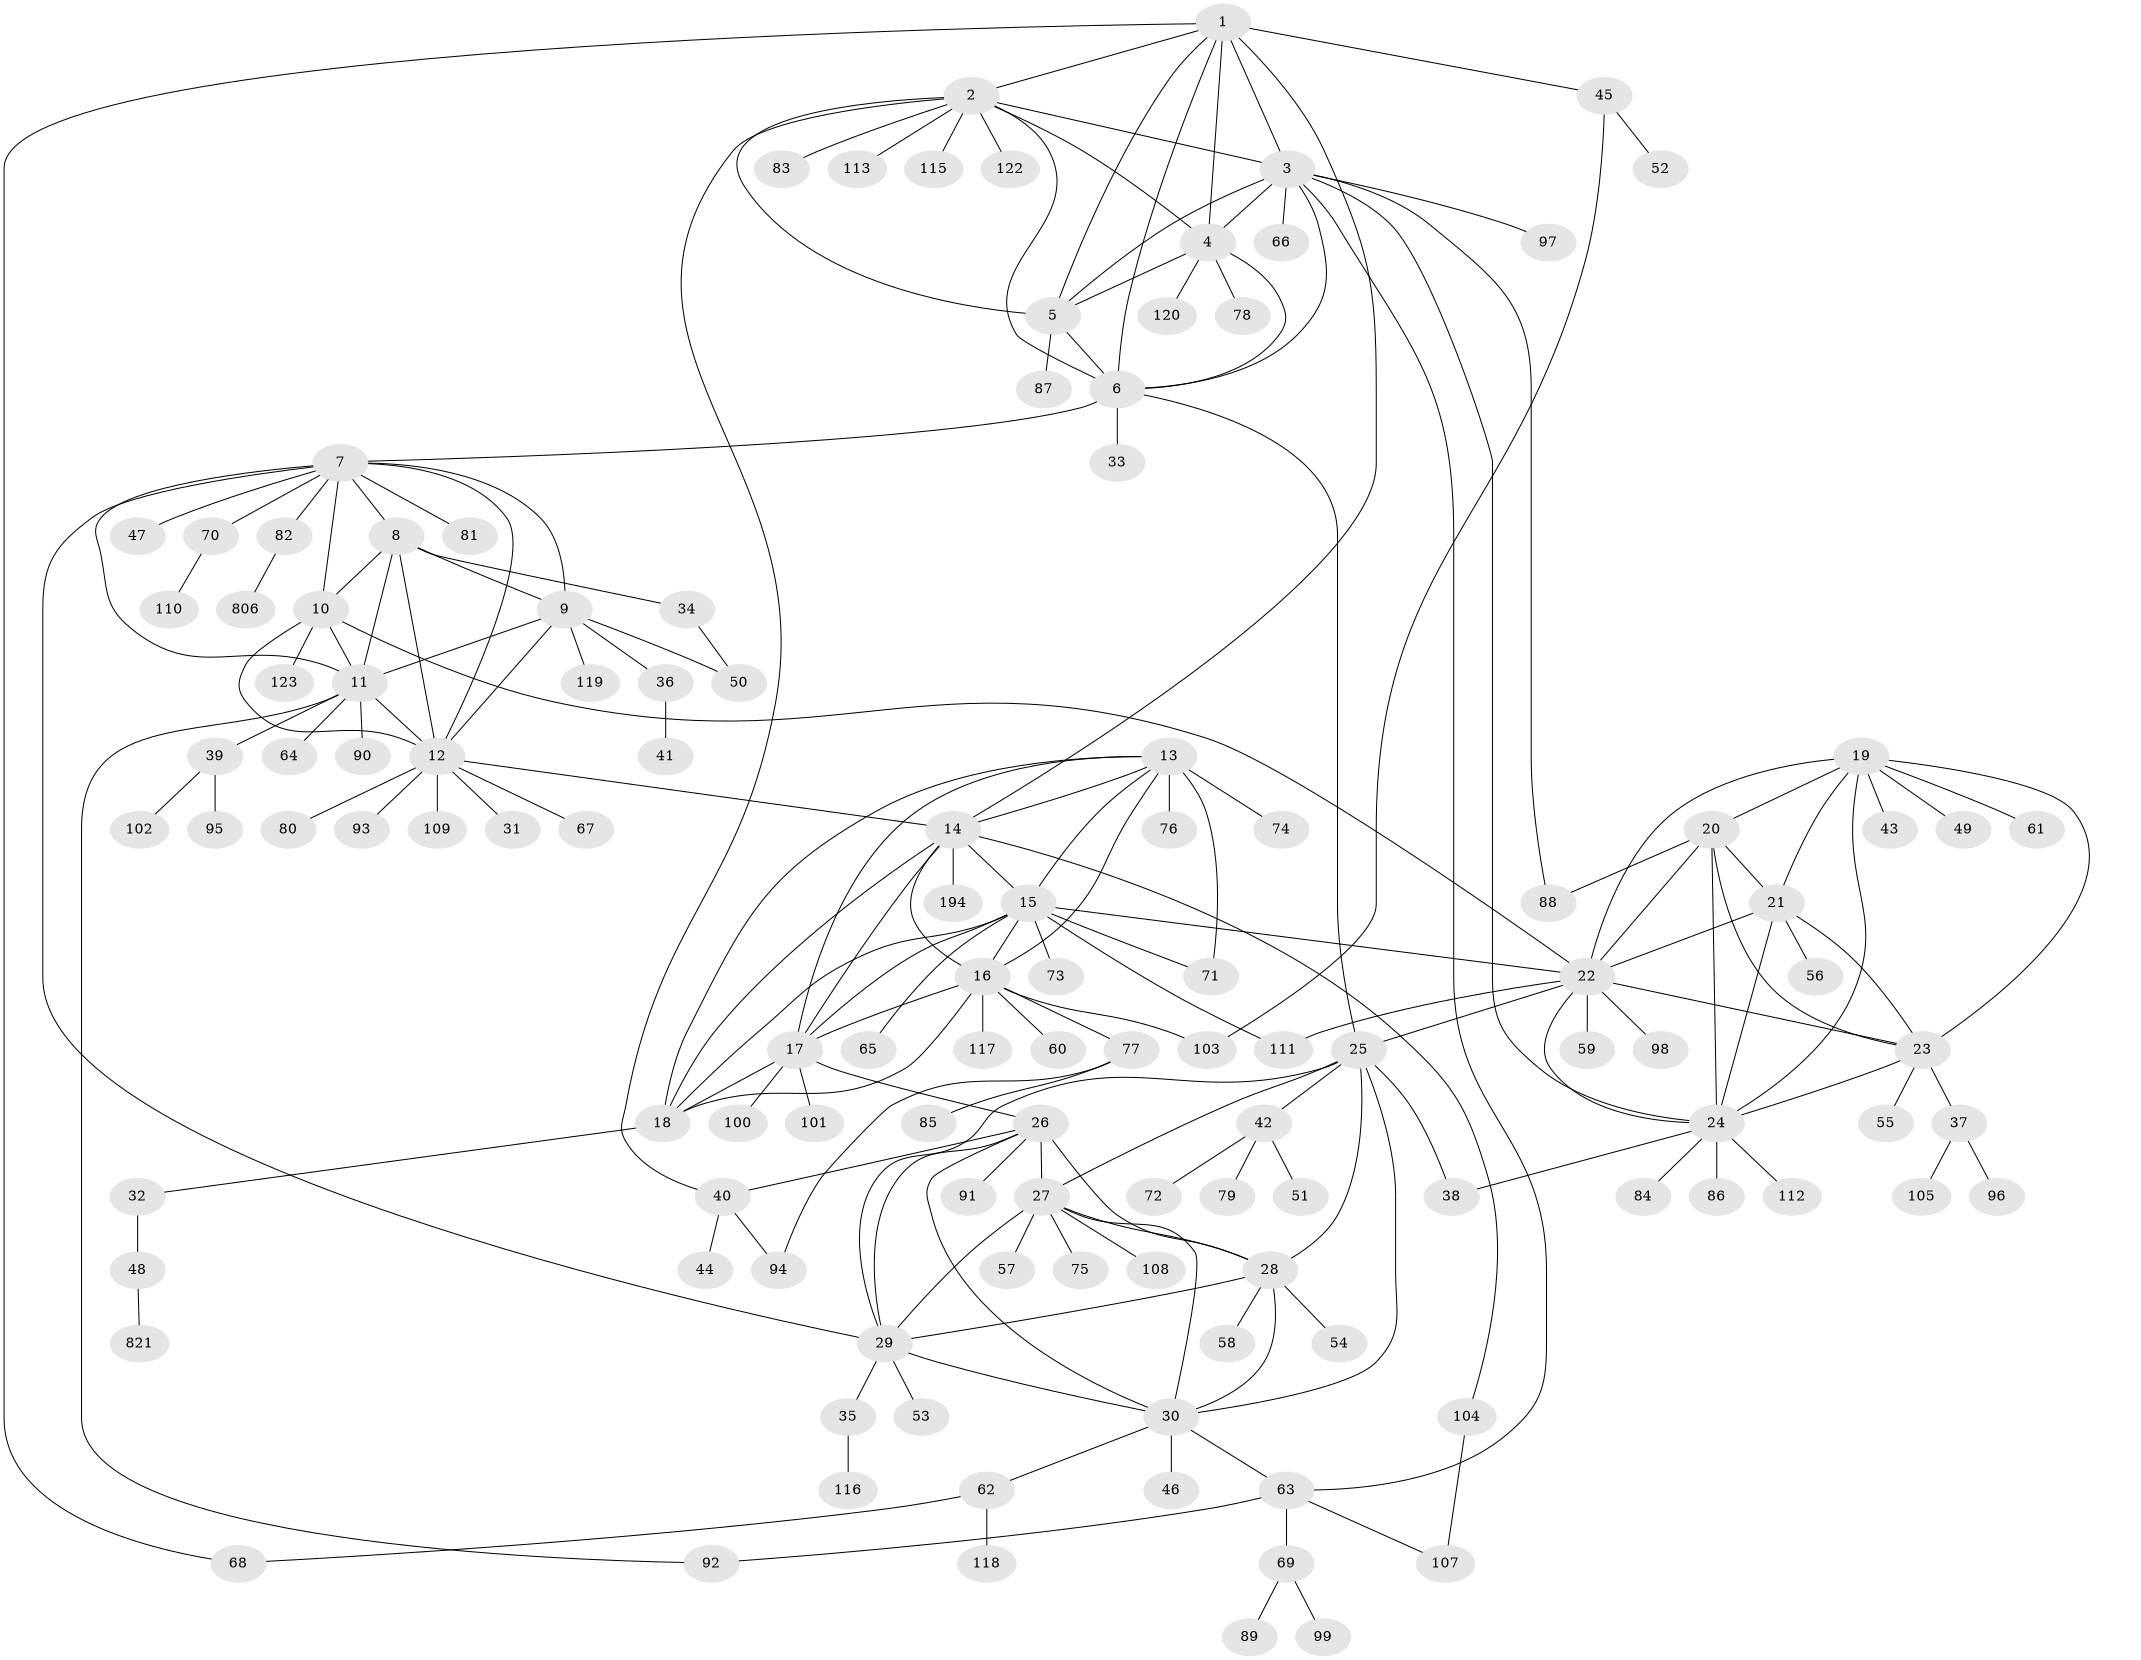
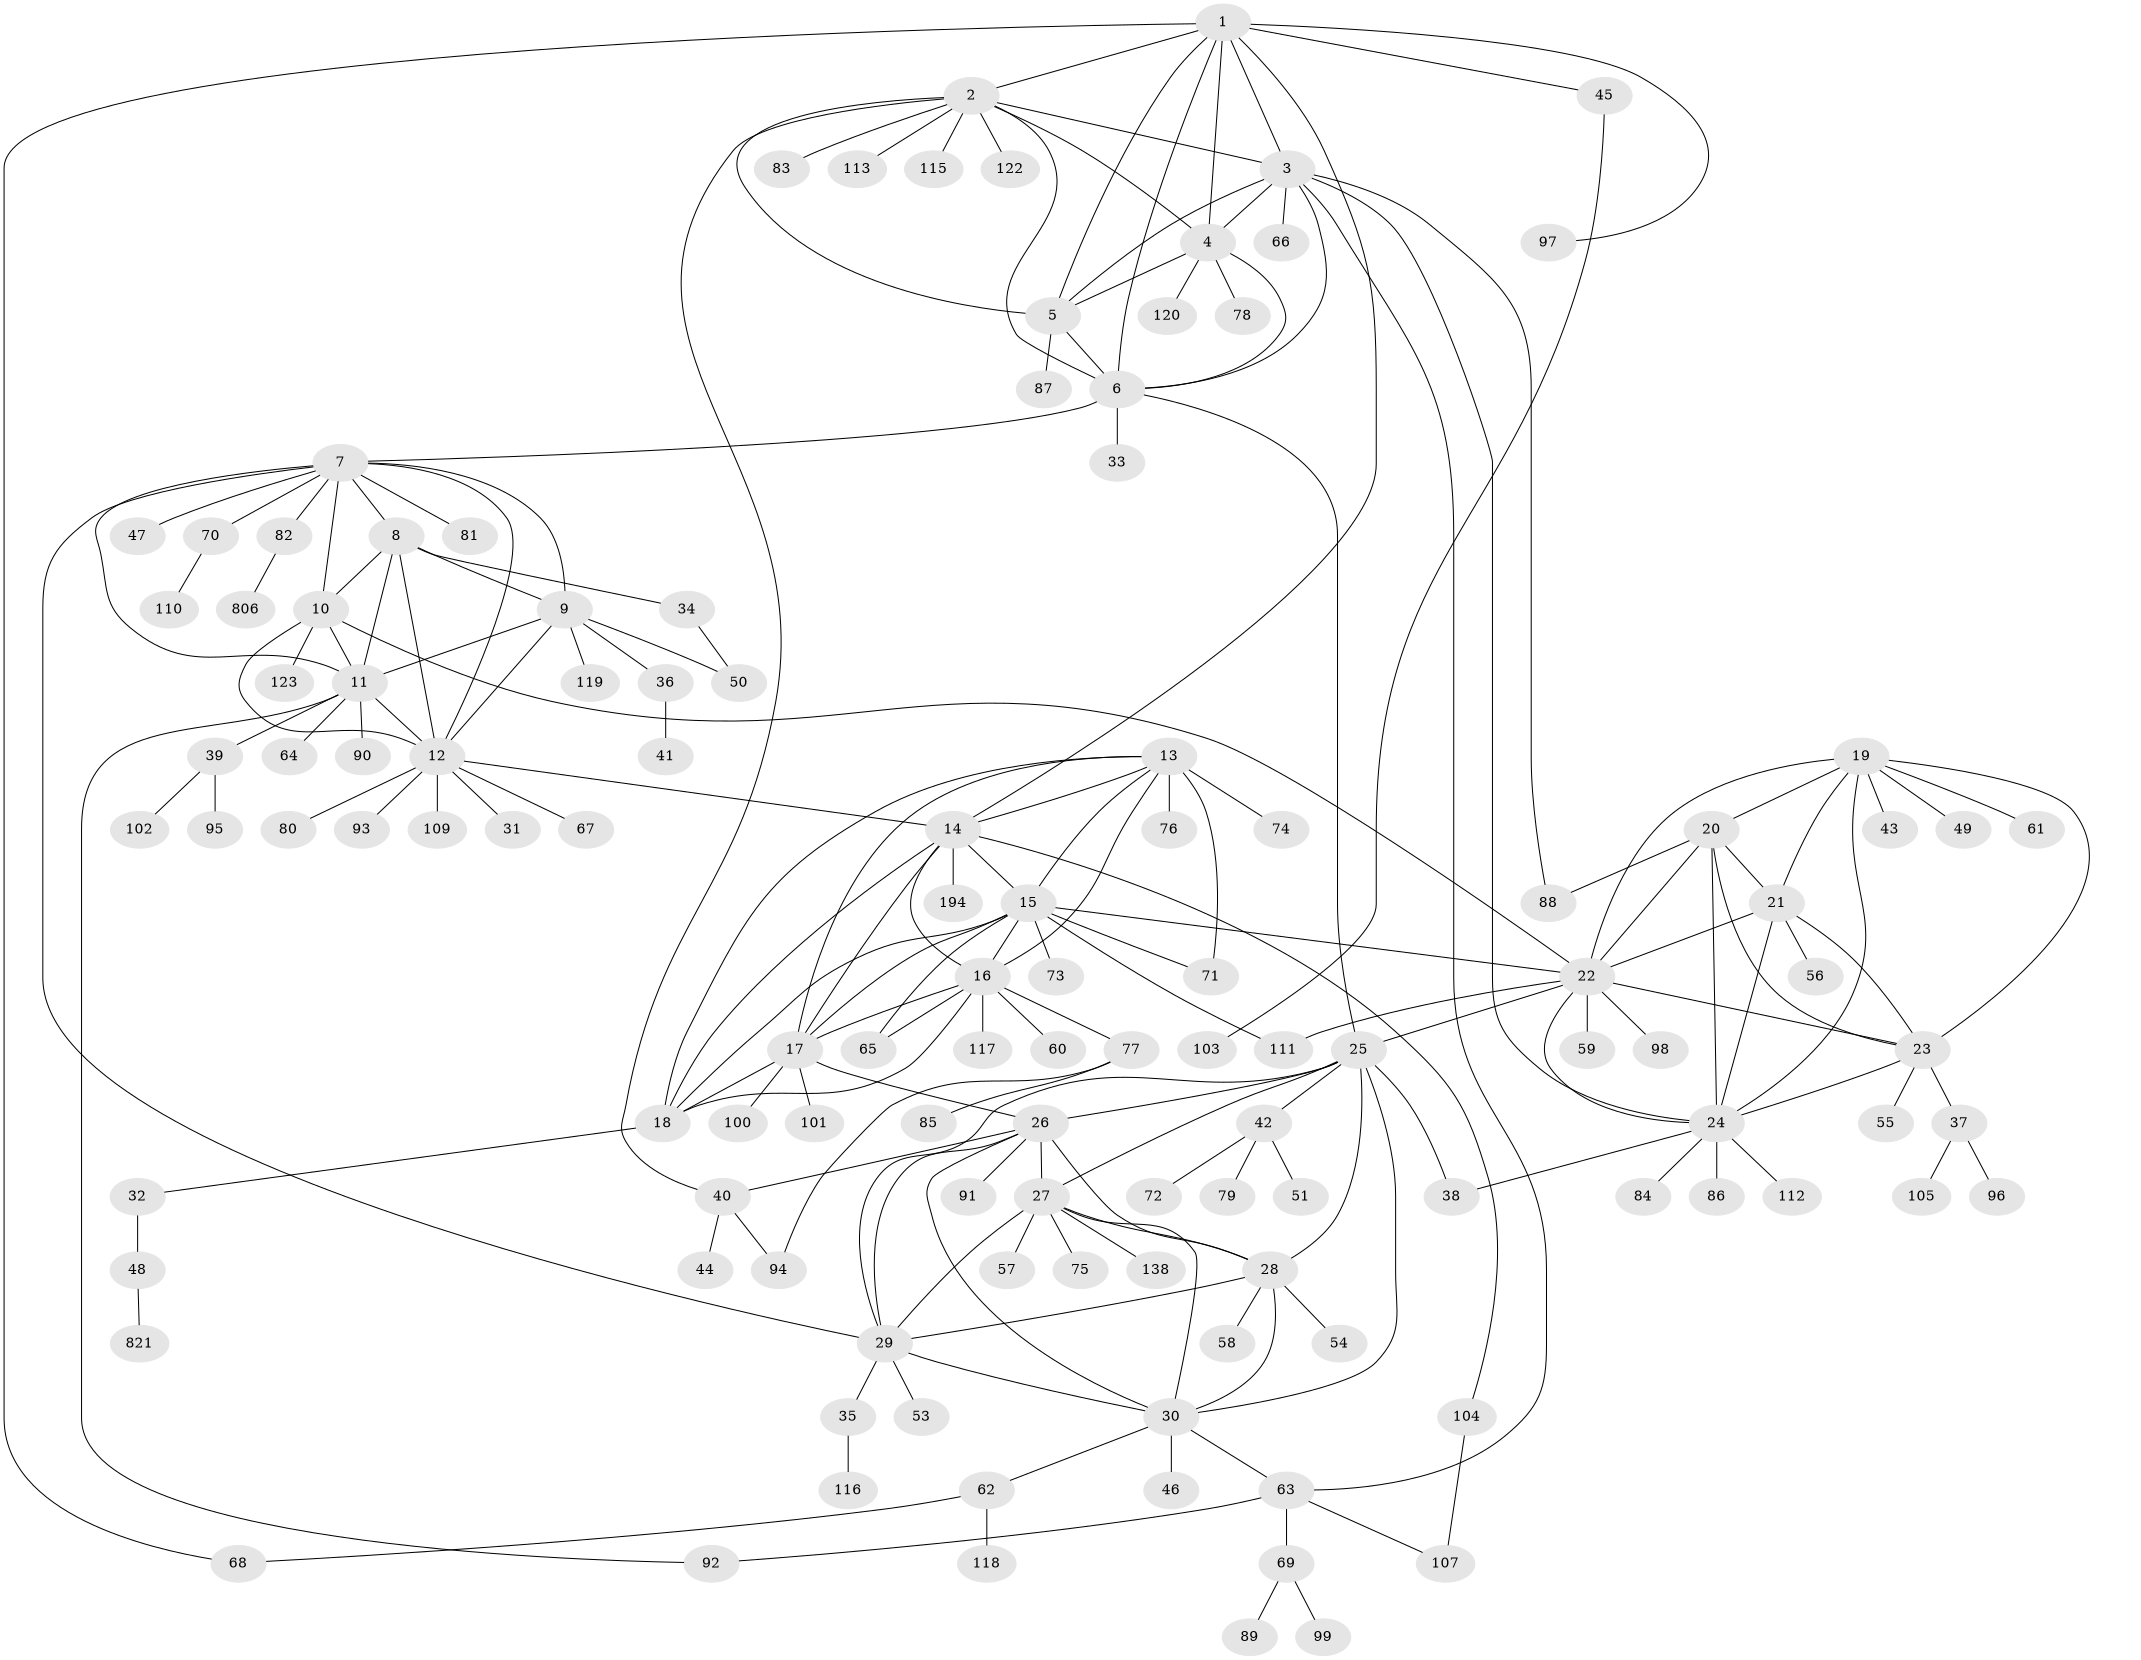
node "52": removed
edge "3" -- "97": now "1" -- "97"
edge "16" -- "103": now "16" -- "65"
edge "25" -- "26": added
node "108": label "108" -> "138"
